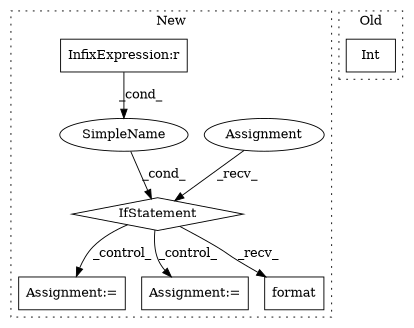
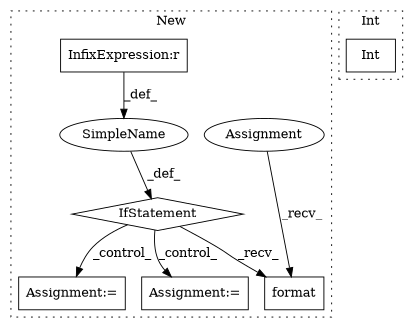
cluster "Old": label "Old" -> "Int"
edge "InfixExpression:r" -> "SimpleName": label "_cond_" -> "_def_"
edge "Assignment" -> "IfStatement": now "Assignment" -> "format"
edge "SimpleName" -> "IfStatement": label "_cond_" -> "_def_"
